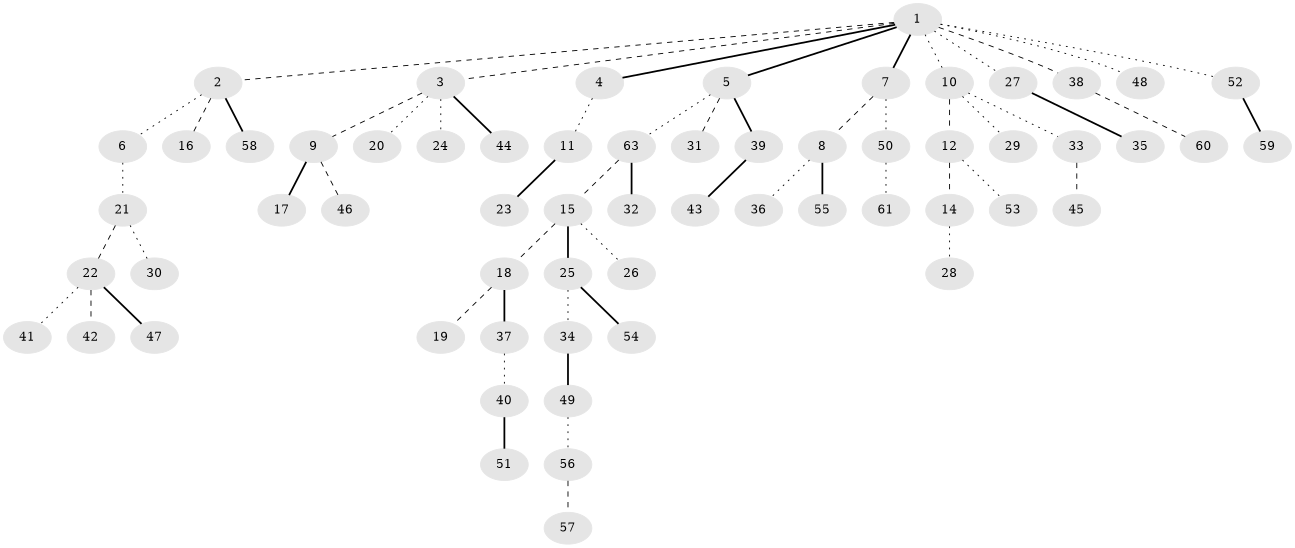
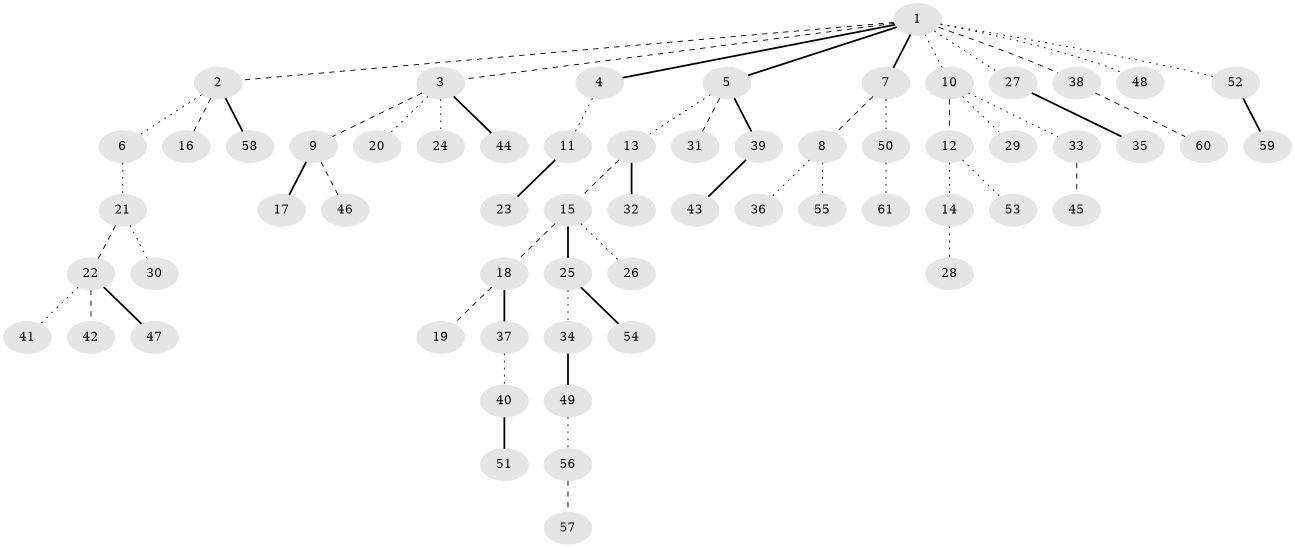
node "63": label "63" -> "13"
edge "8" -- "55": style bold -> dotted
edge "12" -- "14": style dashed -> dotted
